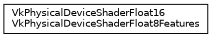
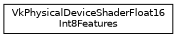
node "VkPhysicalDeviceShaderFloat16 VkPhysicalDeviceShaderFloat8Features": label "VkPhysicalDeviceShaderFloat16 VkPhysicalDeviceShaderFloat8Features" -> "VkPhysicalDeviceShaderFloat16 Int8Features"
